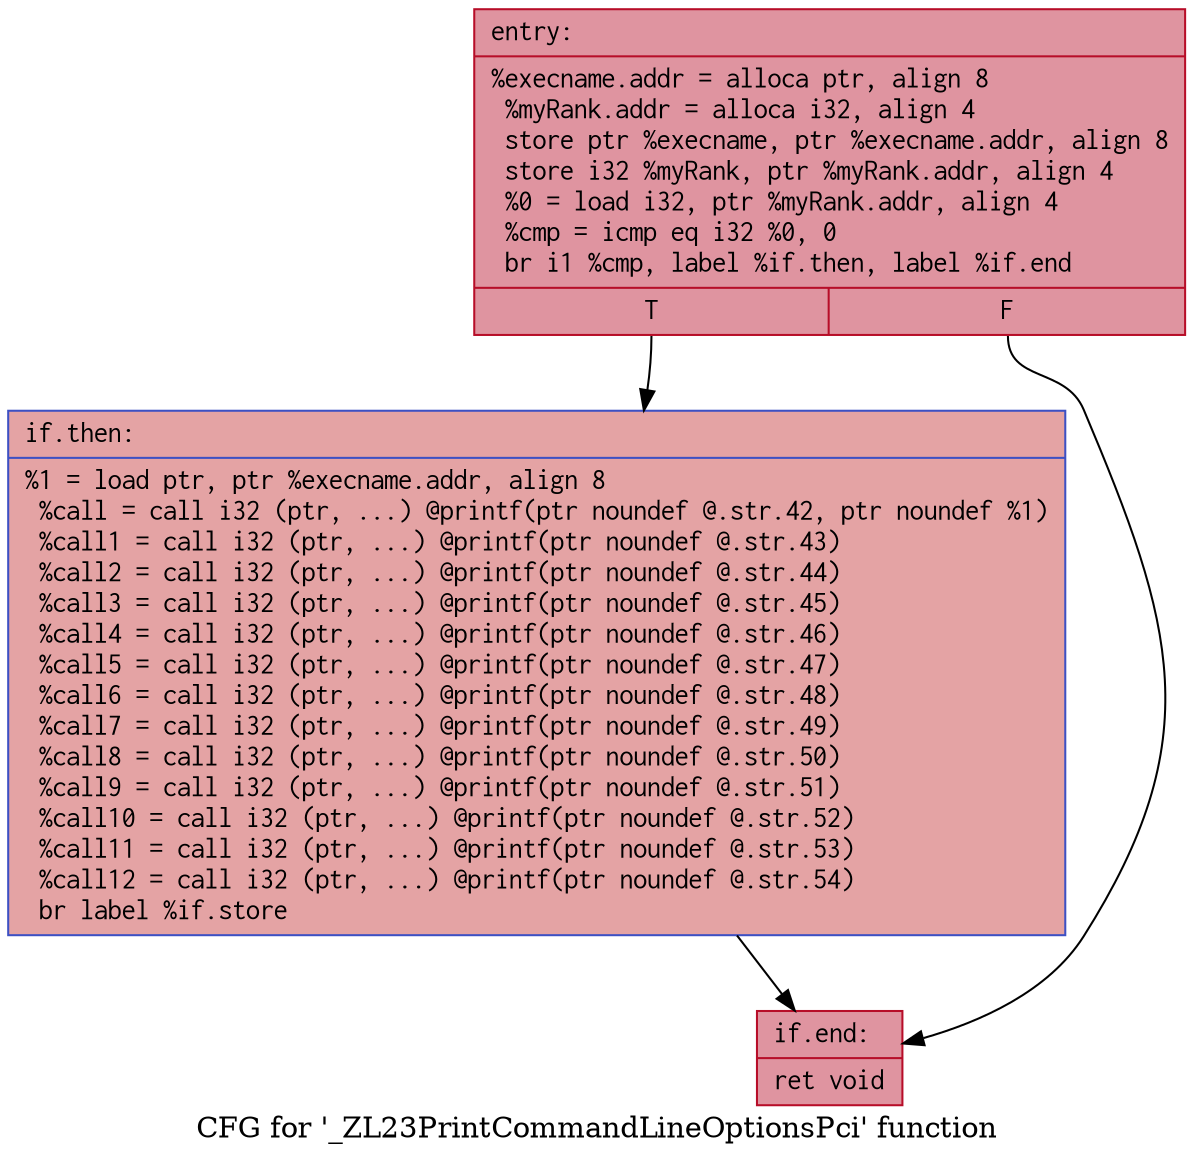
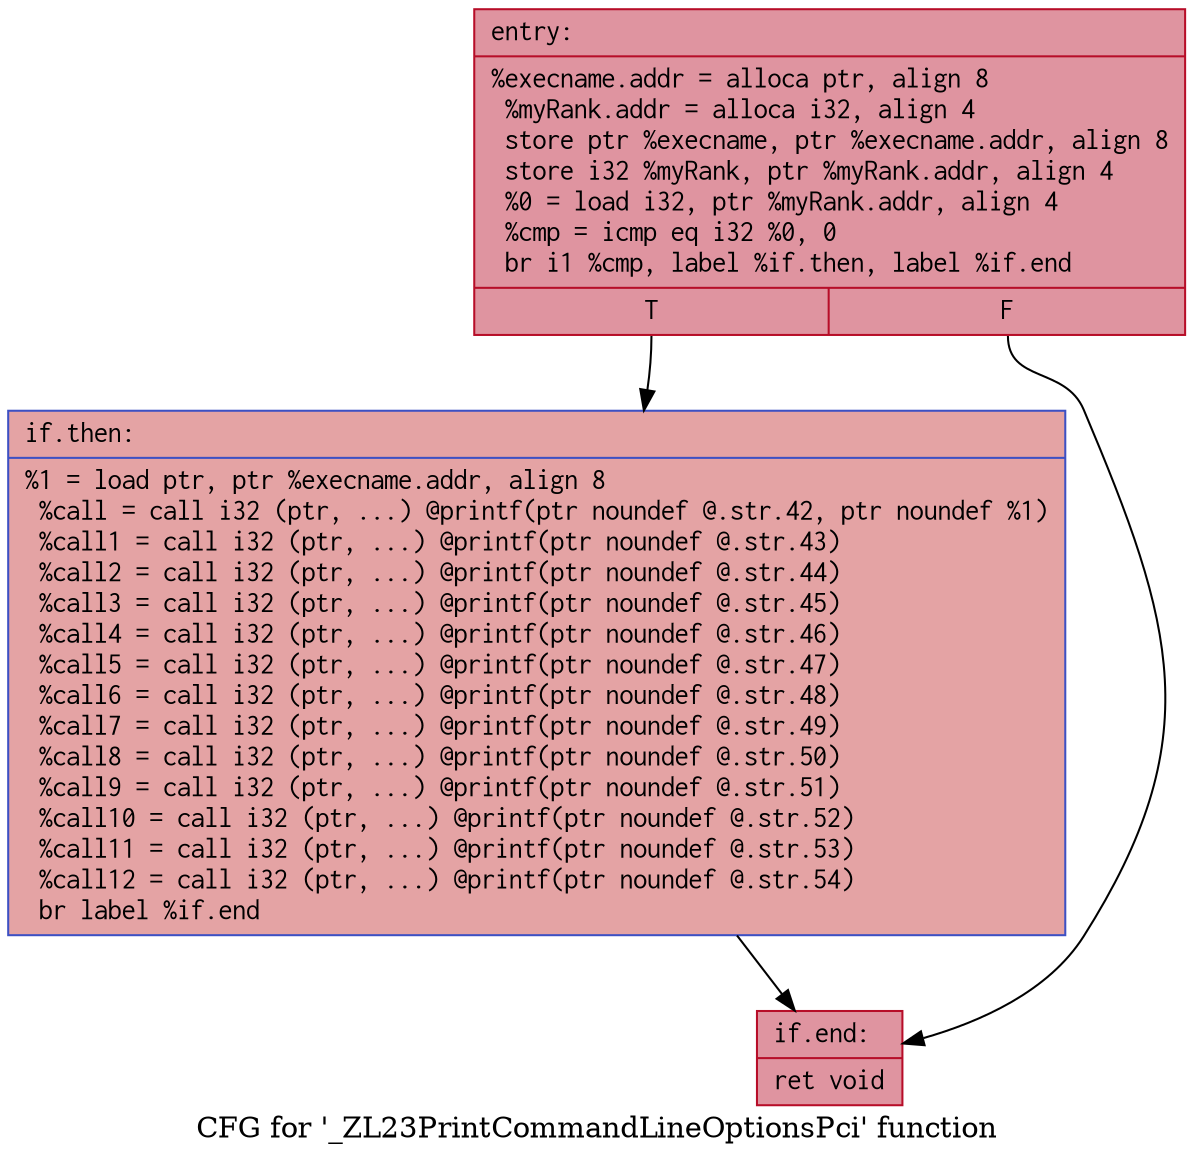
node "if.then:": text "br label %if.store" -> "br label %if.end"
